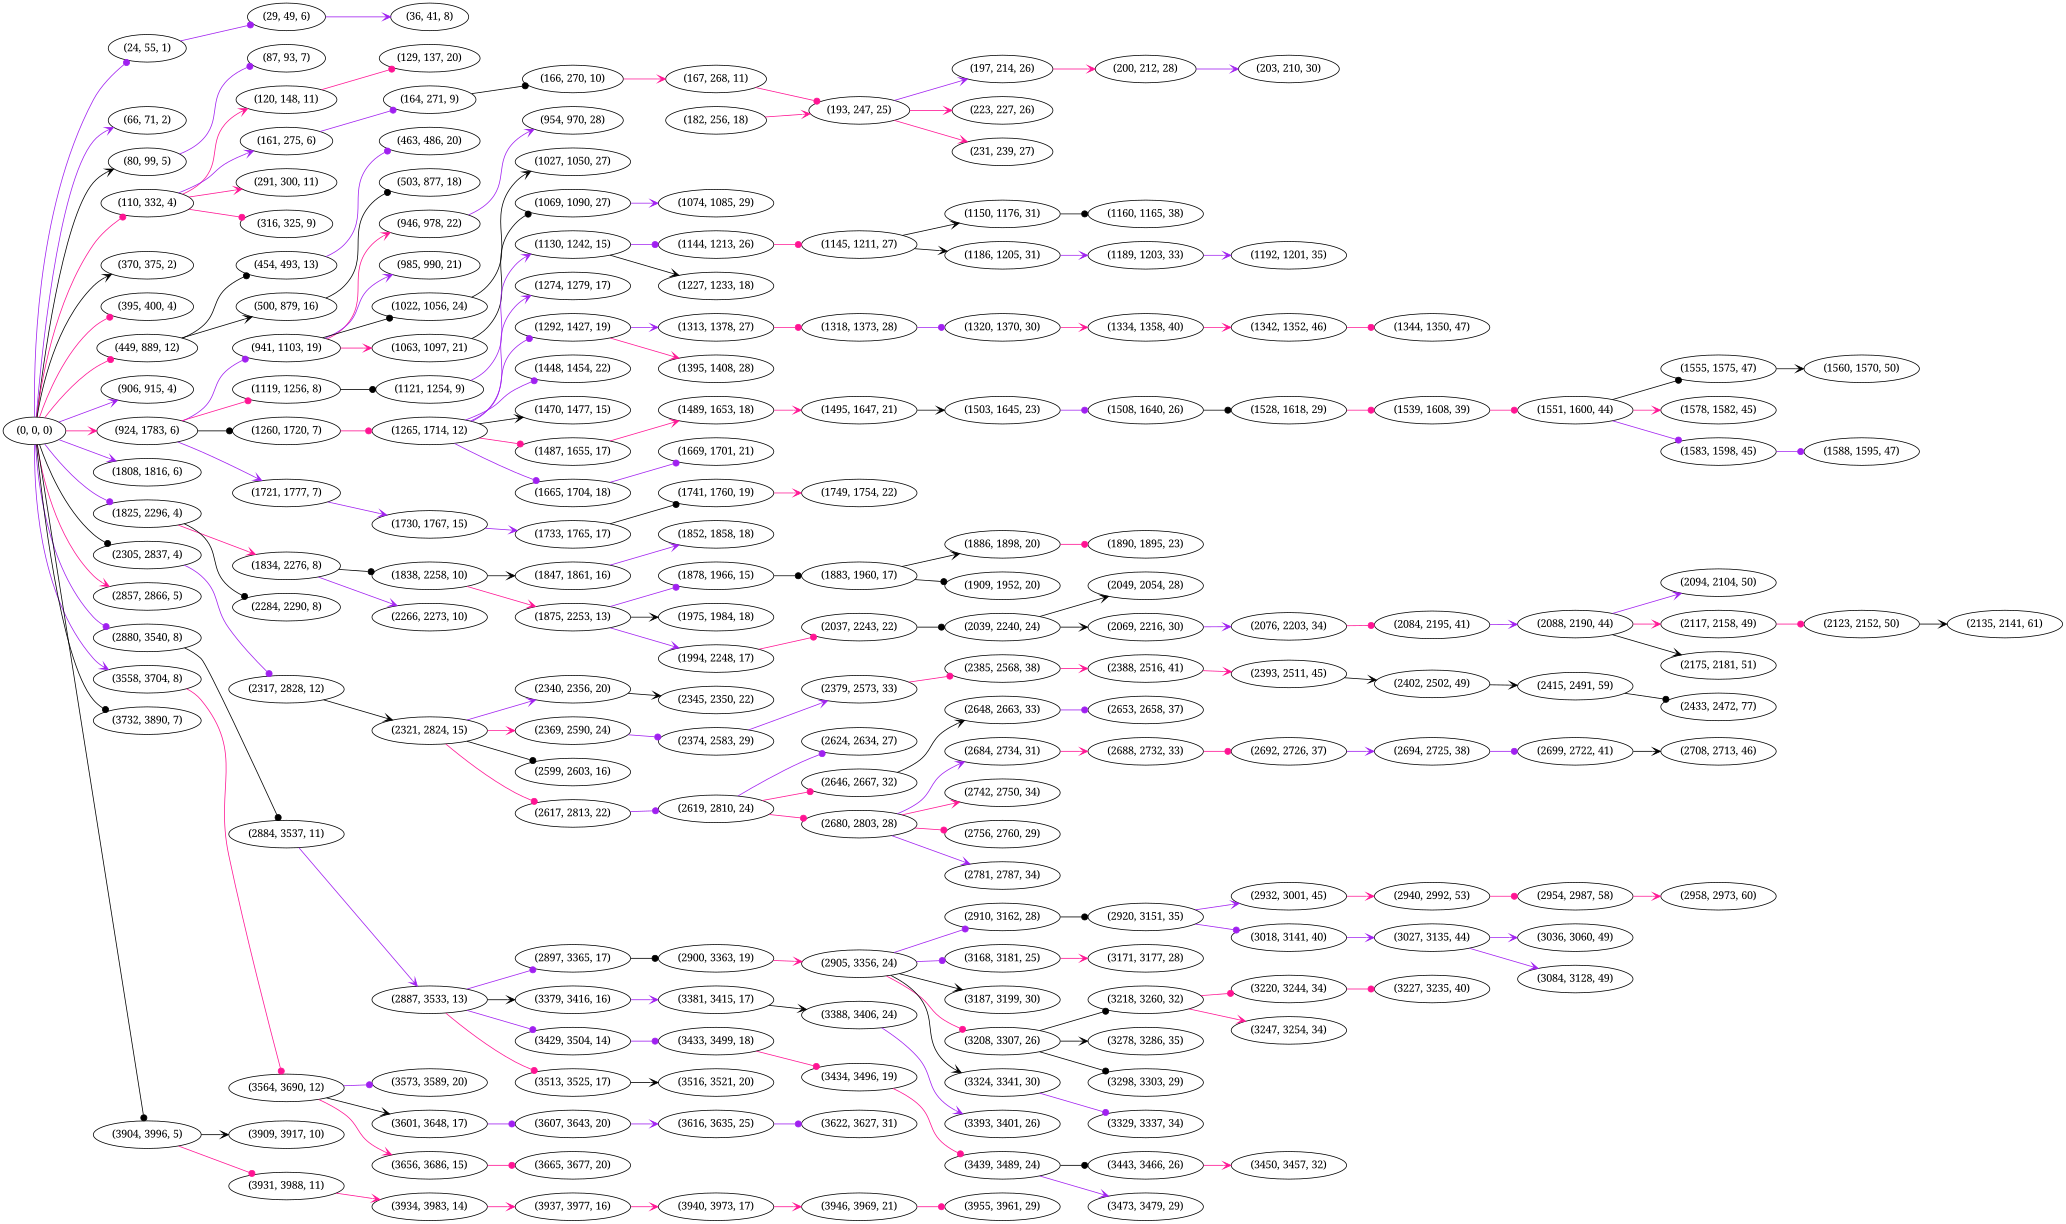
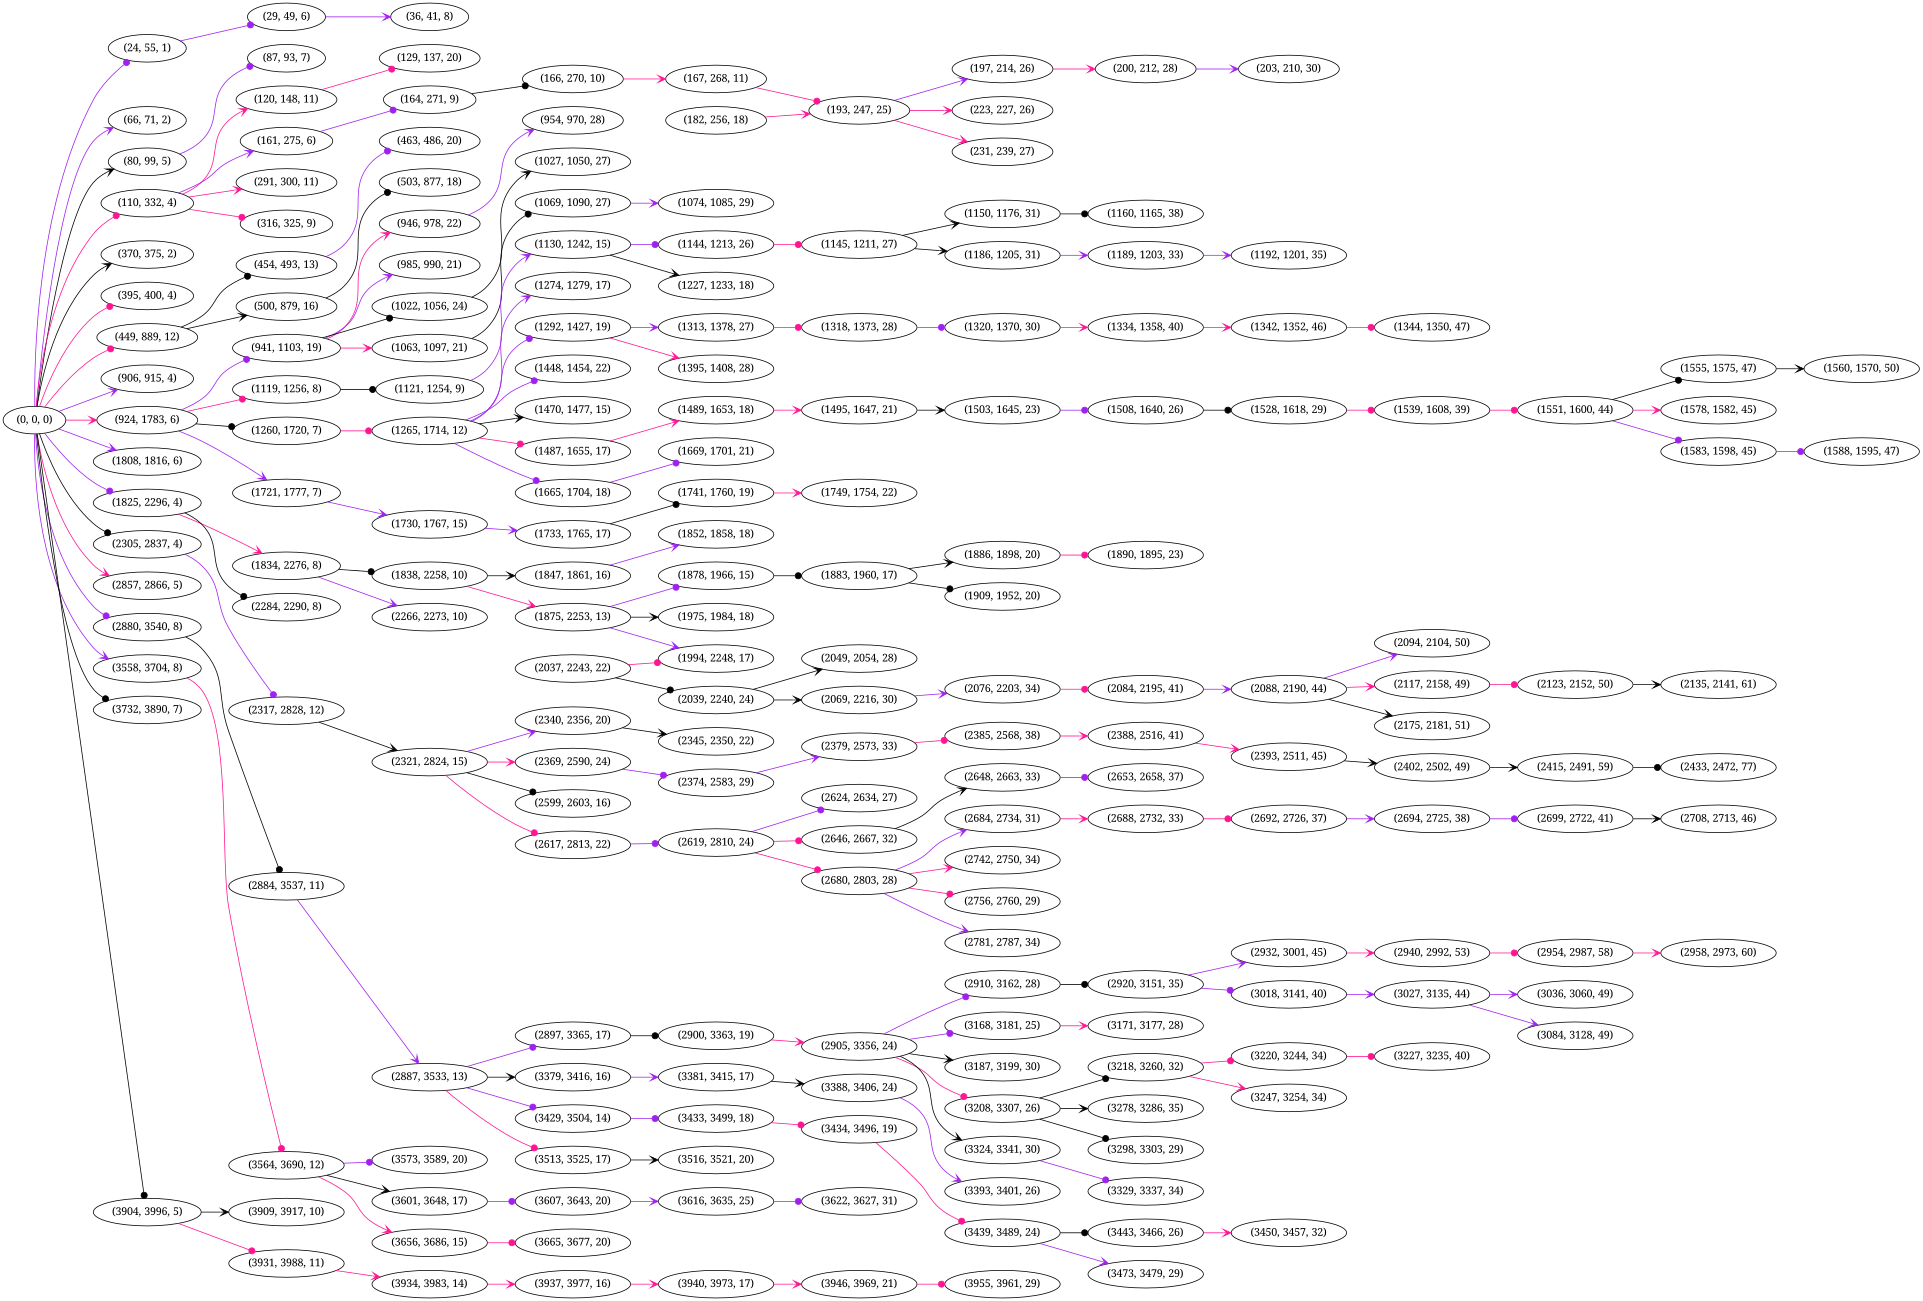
edge "(1994, 2248, 17)" -> "(2037, 2243, 22)": reversed
